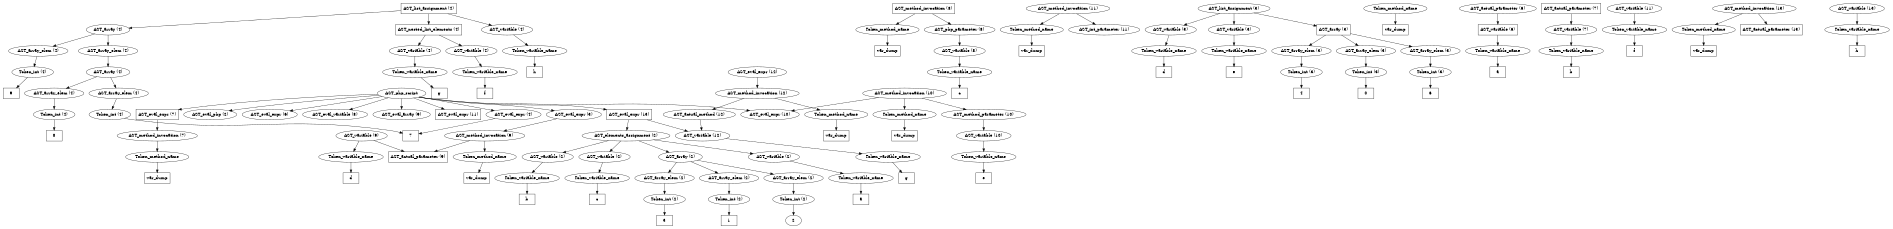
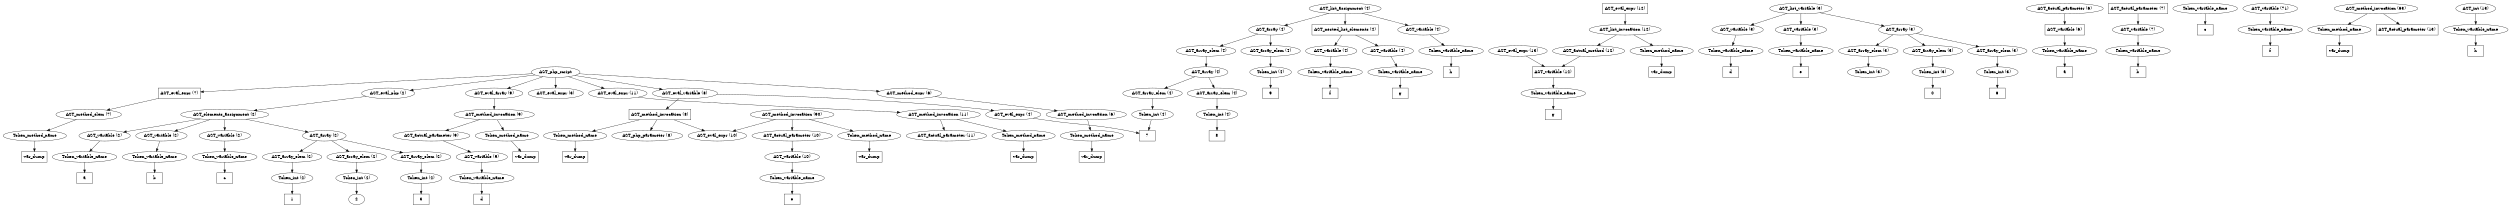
node "AST_list_assignment (4)": shape box -> ellipse
node "AST_list_assignment (3)": label "AST_list_assignment (3)" -> "AST_list_variable (3)"
node "AST_variable (11)": label "AST_variable (11)" -> "AST_variable (71)"
node "AST_method_invocation (13)": label "AST_method_invocation (13)" -> "AST_method_invocation (63)"
node "AST_variable (13)": label "AST_variable (13)" -> "AST_int (13)"
node "AST_int_parameter (11)": label "AST_int_parameter (11)" -> "AST_actual_parameter (11)"
node "AST_array (3)": shape box -> ellipse
node "AST_variable (8)": removed
node "AST_eval_expr (12)": shape ellipse -> box
node "AST_method_invocation (12)": label "AST_method_invocation (12)" -> "AST_list_invocation (12)"
node "AST_method_invocation (10)": label "AST_method_invocation (10)" -> "AST_method_invocation (90)"
node "4": removed
edge "AST_eval_variable (8)" -> "AST_method_invocation (8)": added
edge "AST_php_script" -> "AST_eval_expr (4)": now "AST_eval_variable (8)" -> "AST_eval_expr (4)"
edge "AST_php_script" -> "AST_eval_expr (13)": removed
edge "AST_php_script" -> "AST_eval_expr (10)": now "AST_method_invocation (8)" -> "AST_eval_expr (10)"
edge "AST_eval_expr (11)" -> "AST_method_invocation (11)": added
node "AST_eval_expr (6)": label "AST_eval_expr (6)" -> "AST_method_expr (6)"
node "AST_eval_expr (11)": shape box -> ellipse
node "AST_eval_expr (13)": shape box -> ellipse
node "AST_method_parameter (10)": label "AST_method_parameter (10)" -> "AST_actual_parameter (10)"
node "AST_method_invocation (6)": added
edge "AST_eval_expr (13)" -> "AST_elements_assignment (2)": now "AST_eval_php (2)" -> "AST_elements_assignment (2)"
edge "AST_eval_expr (3)" -> "AST_method_invocation (9)": now "AST_eval_array (9)" -> "AST_method_invocation (9)"
node "AST_method_invocation (7)": label "AST_method_invocation (7)" -> "AST_method_elem (7)"
node "AST_variable (12)": shape ellipse -> box
edge "AST_variable (9)" -> "AST_actual_parameter (9)": reversed
node "AST_actual_parameter (9)": shape box -> ellipse
